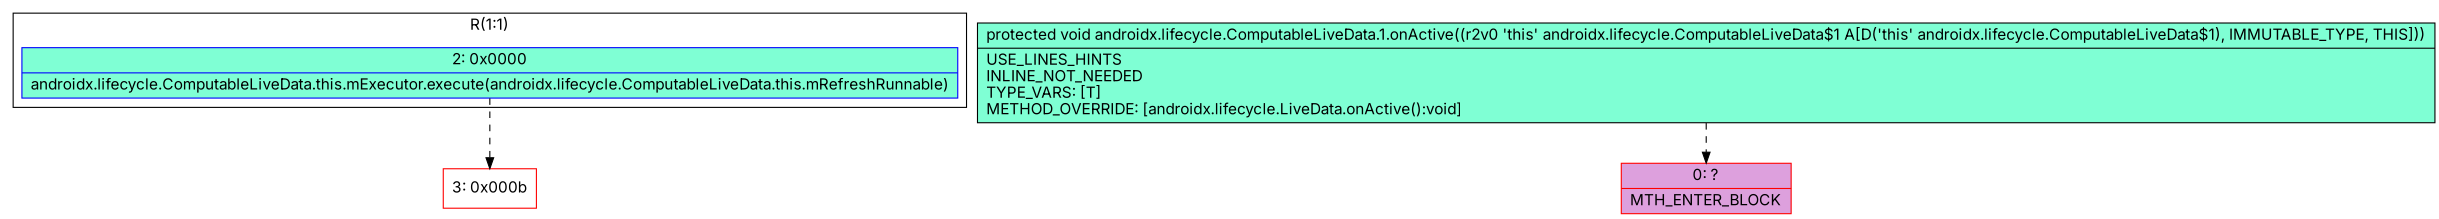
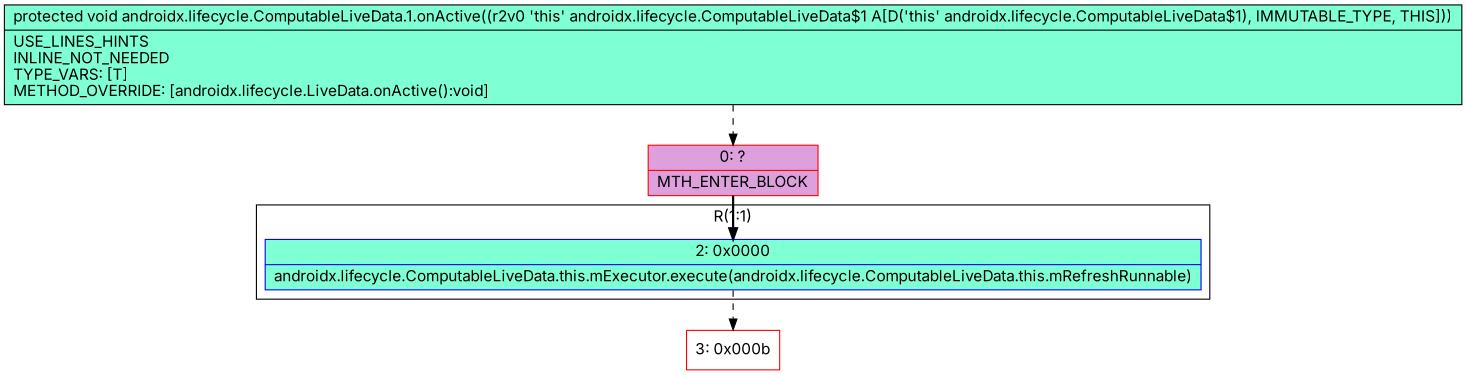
edge "0: ?" -> "2: 0x0000": added
